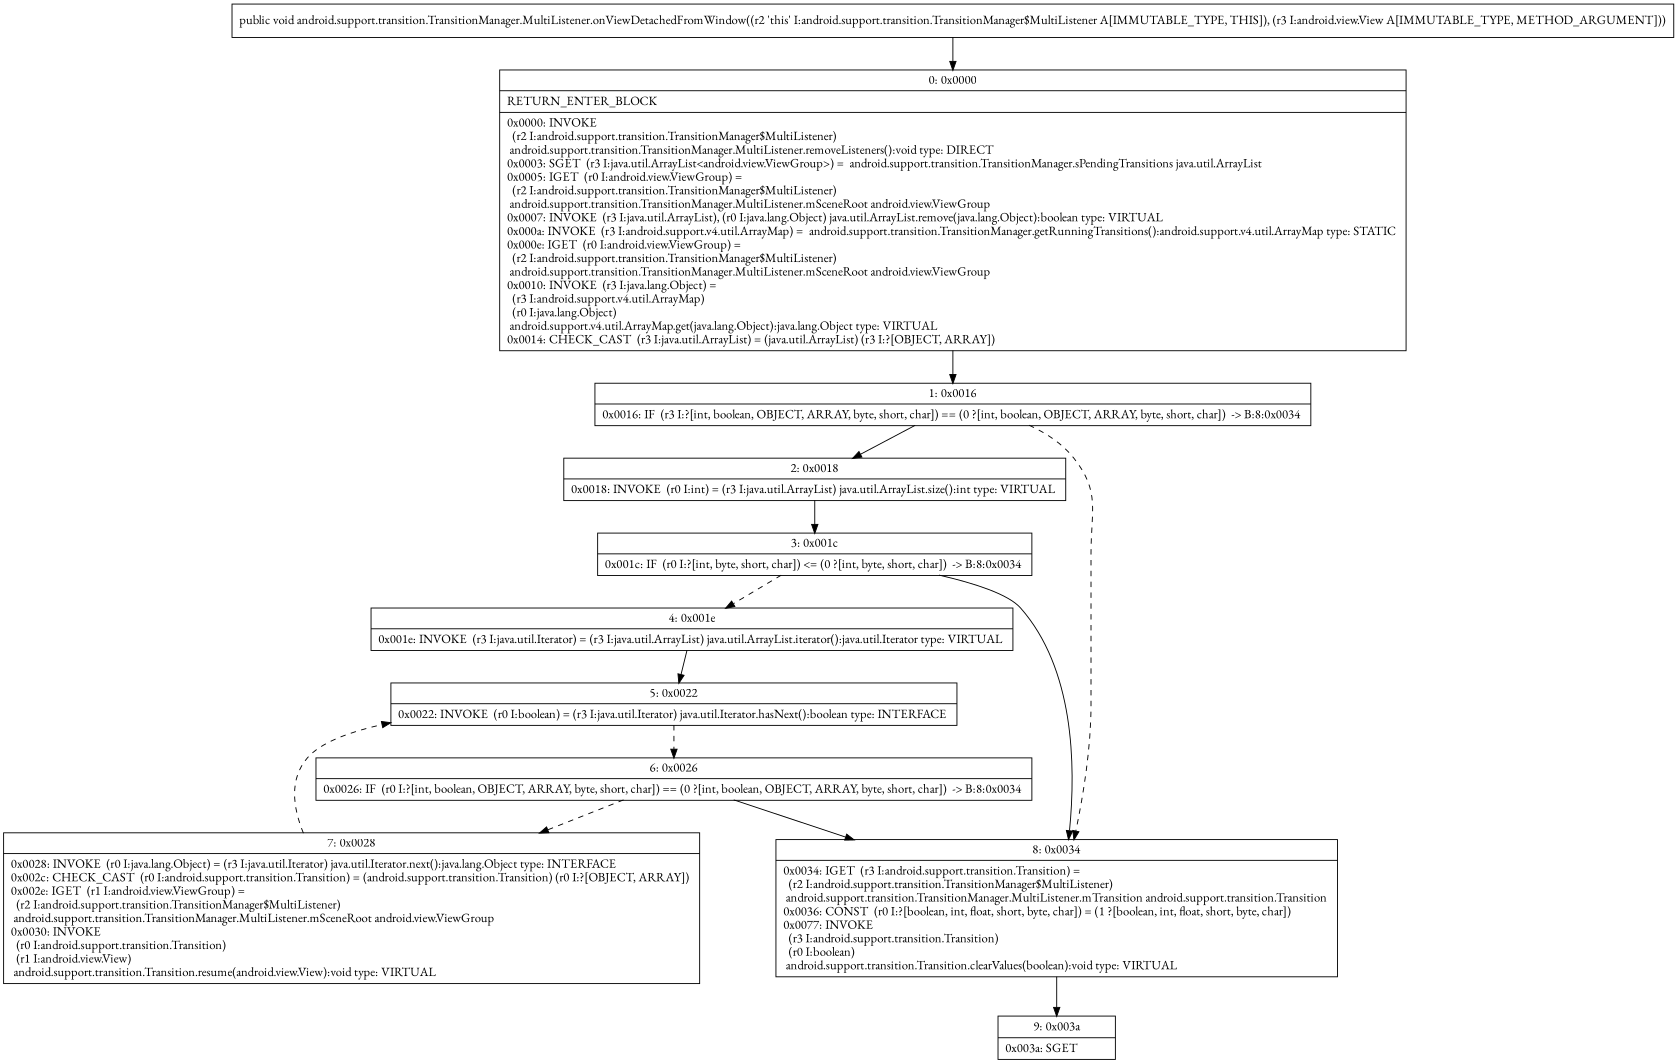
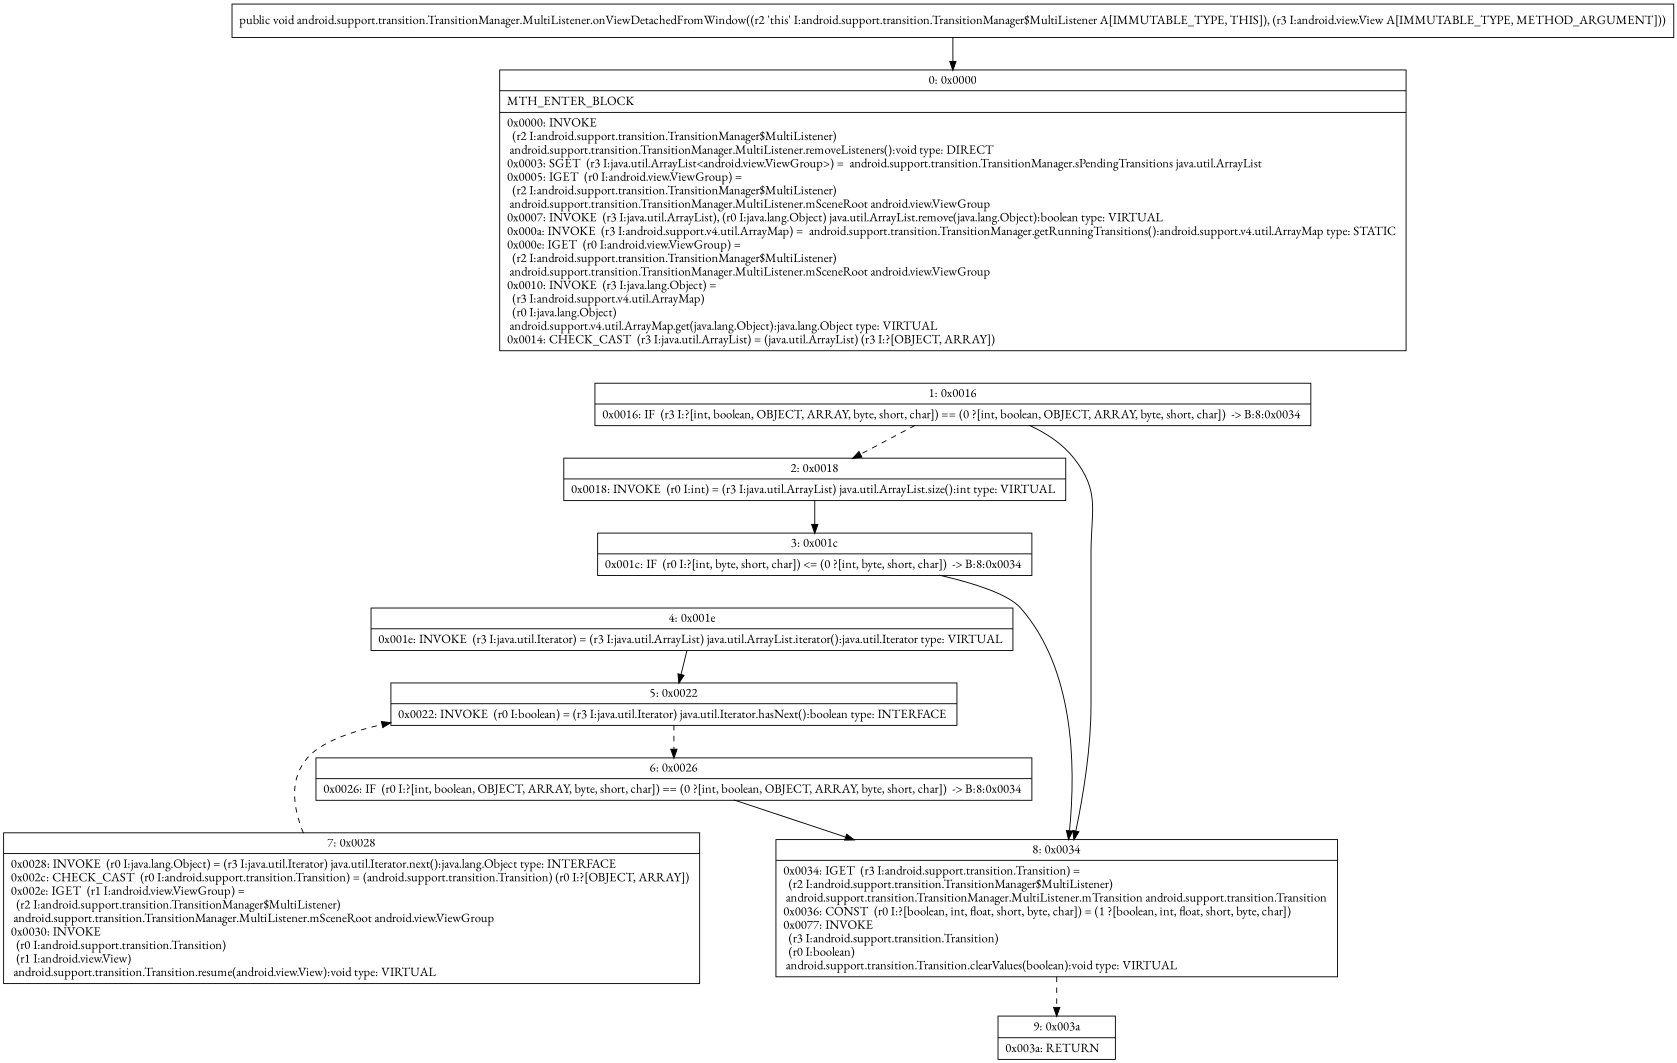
node "0: 0x0000": text "RETURN_ENTER_BLOCK" -> "MTH_ENTER_BLOCK"
edge "0: 0x0000" -> "1: 0x0016": removed
edge "1: 0x0016" -> "2: 0x0018": style solid -> dashed
edge "3: 0x001c" -> "4: 0x001e": removed
edge "1: 0x0016" -> "8: 0x0034": style dashed -> solid
edge "6: 0x0026" -> "7: 0x0028": removed
edge "8: 0x0034" -> "9: 0x003a": style solid -> dashed
node "9: 0x003a": text "0x003a: SGET" -> "0x003a: RETURN"
